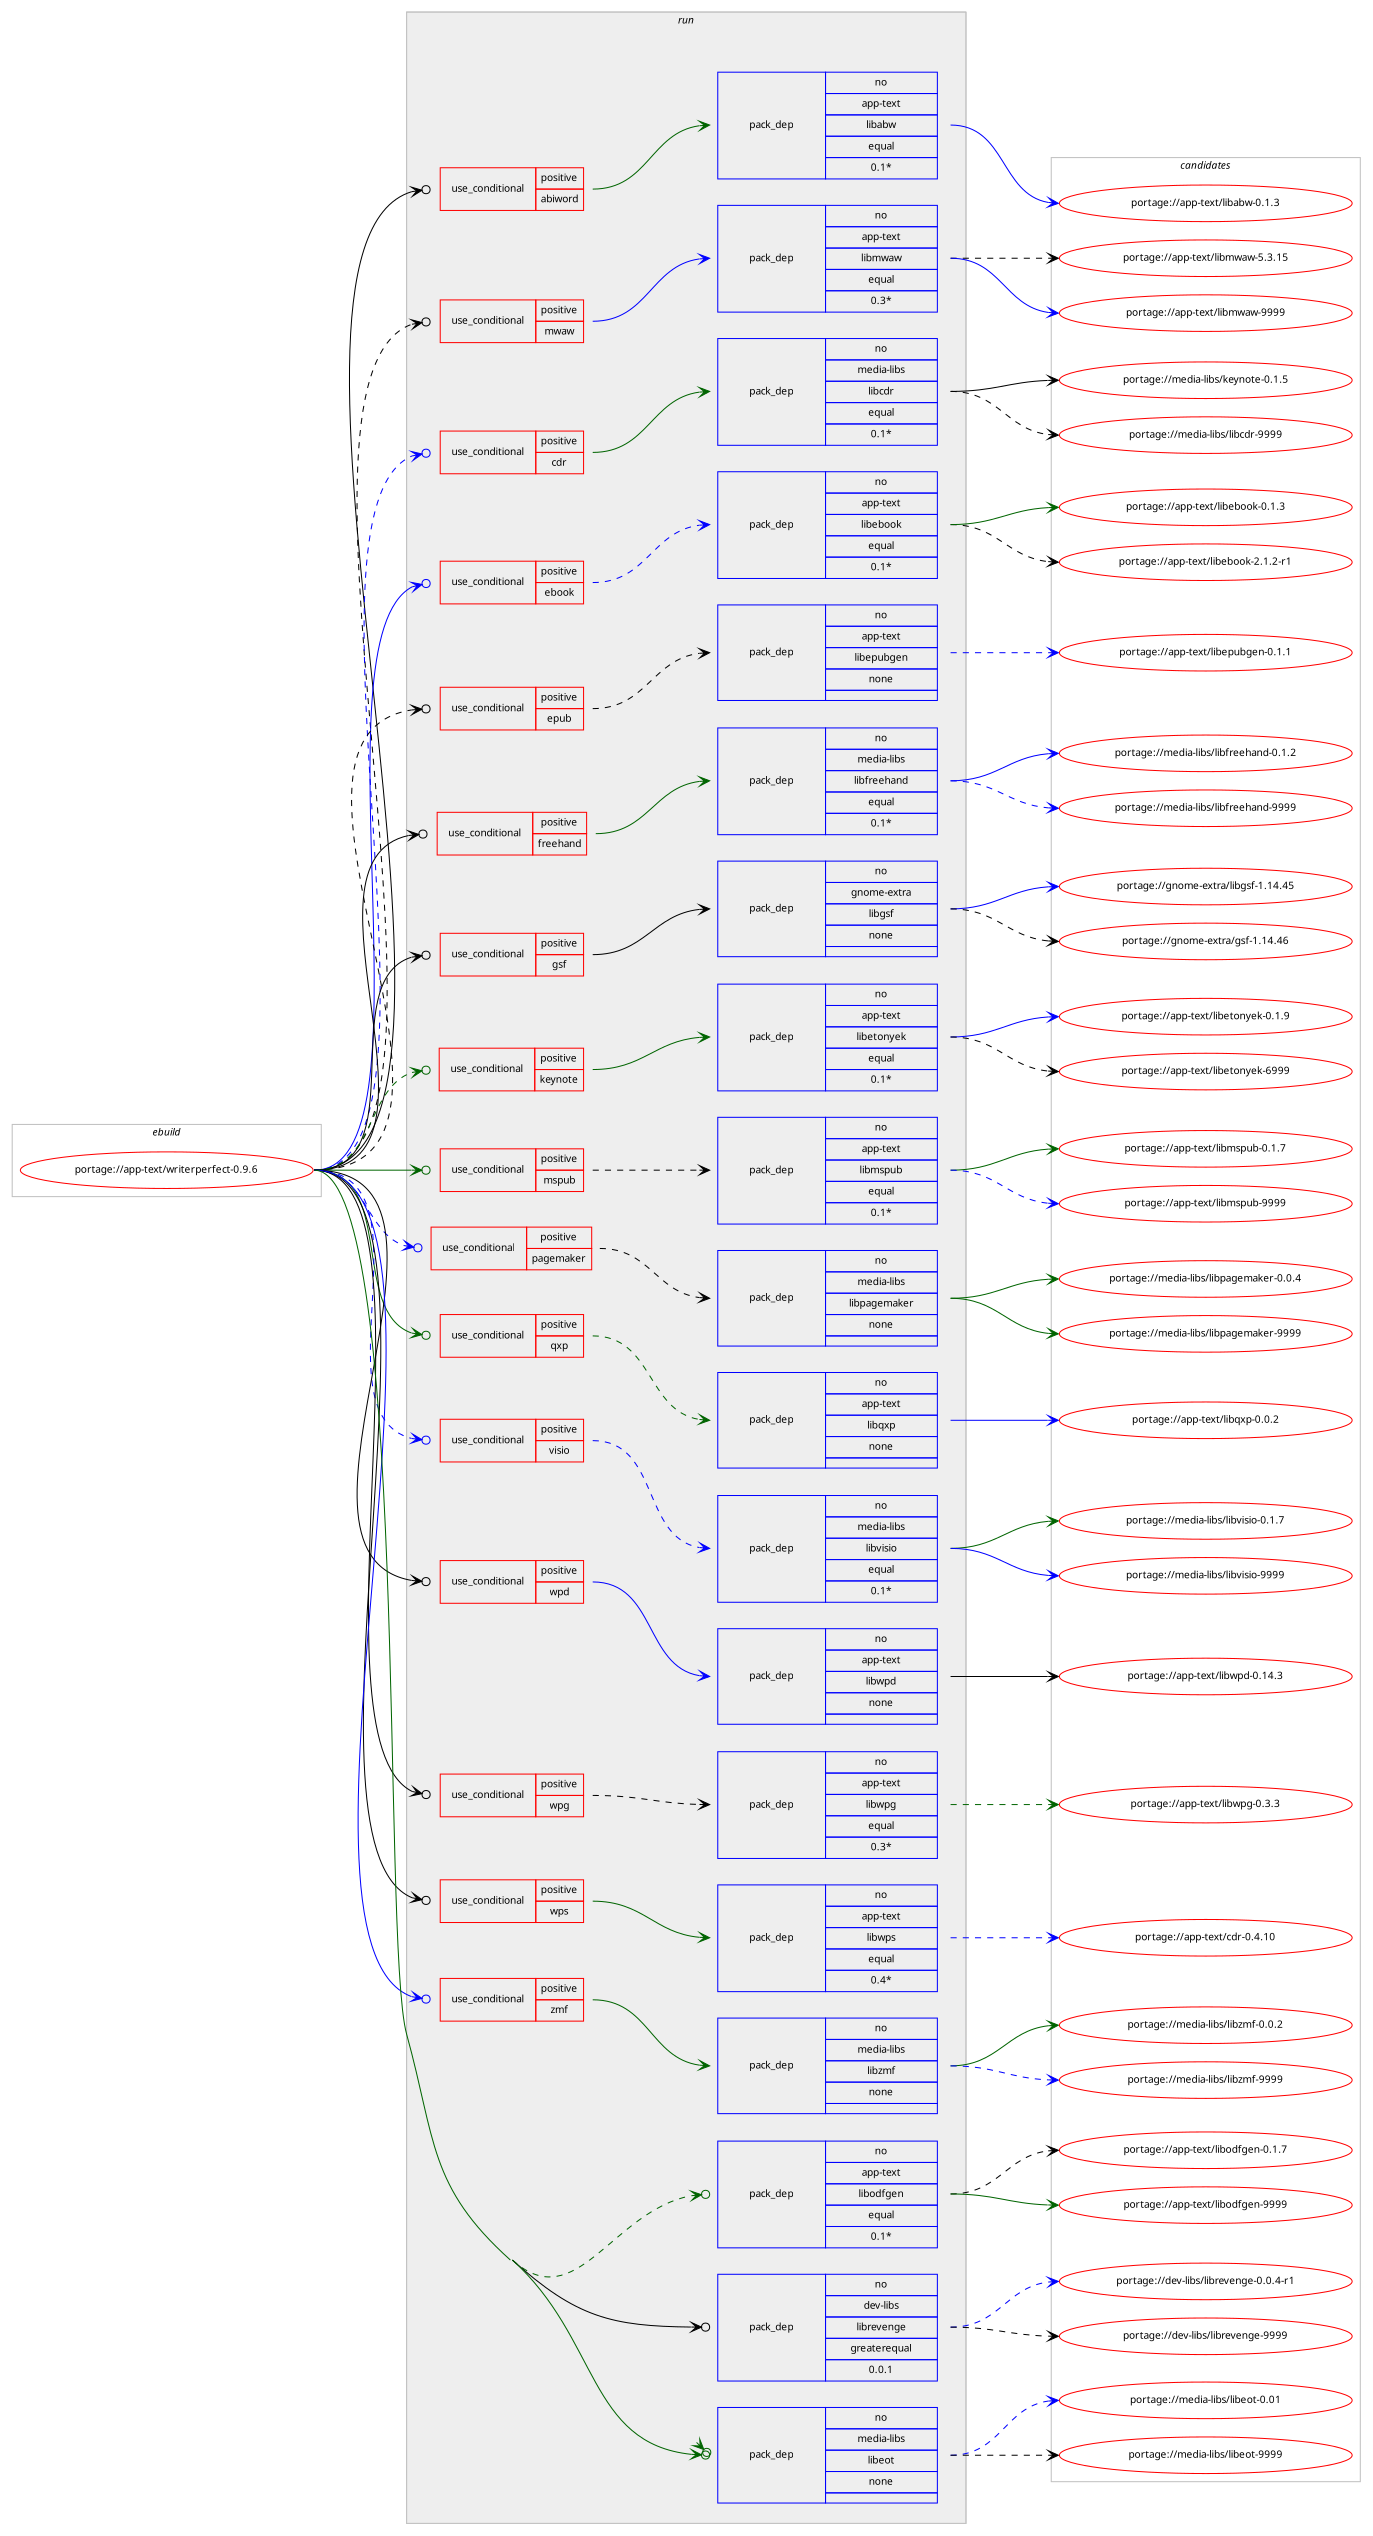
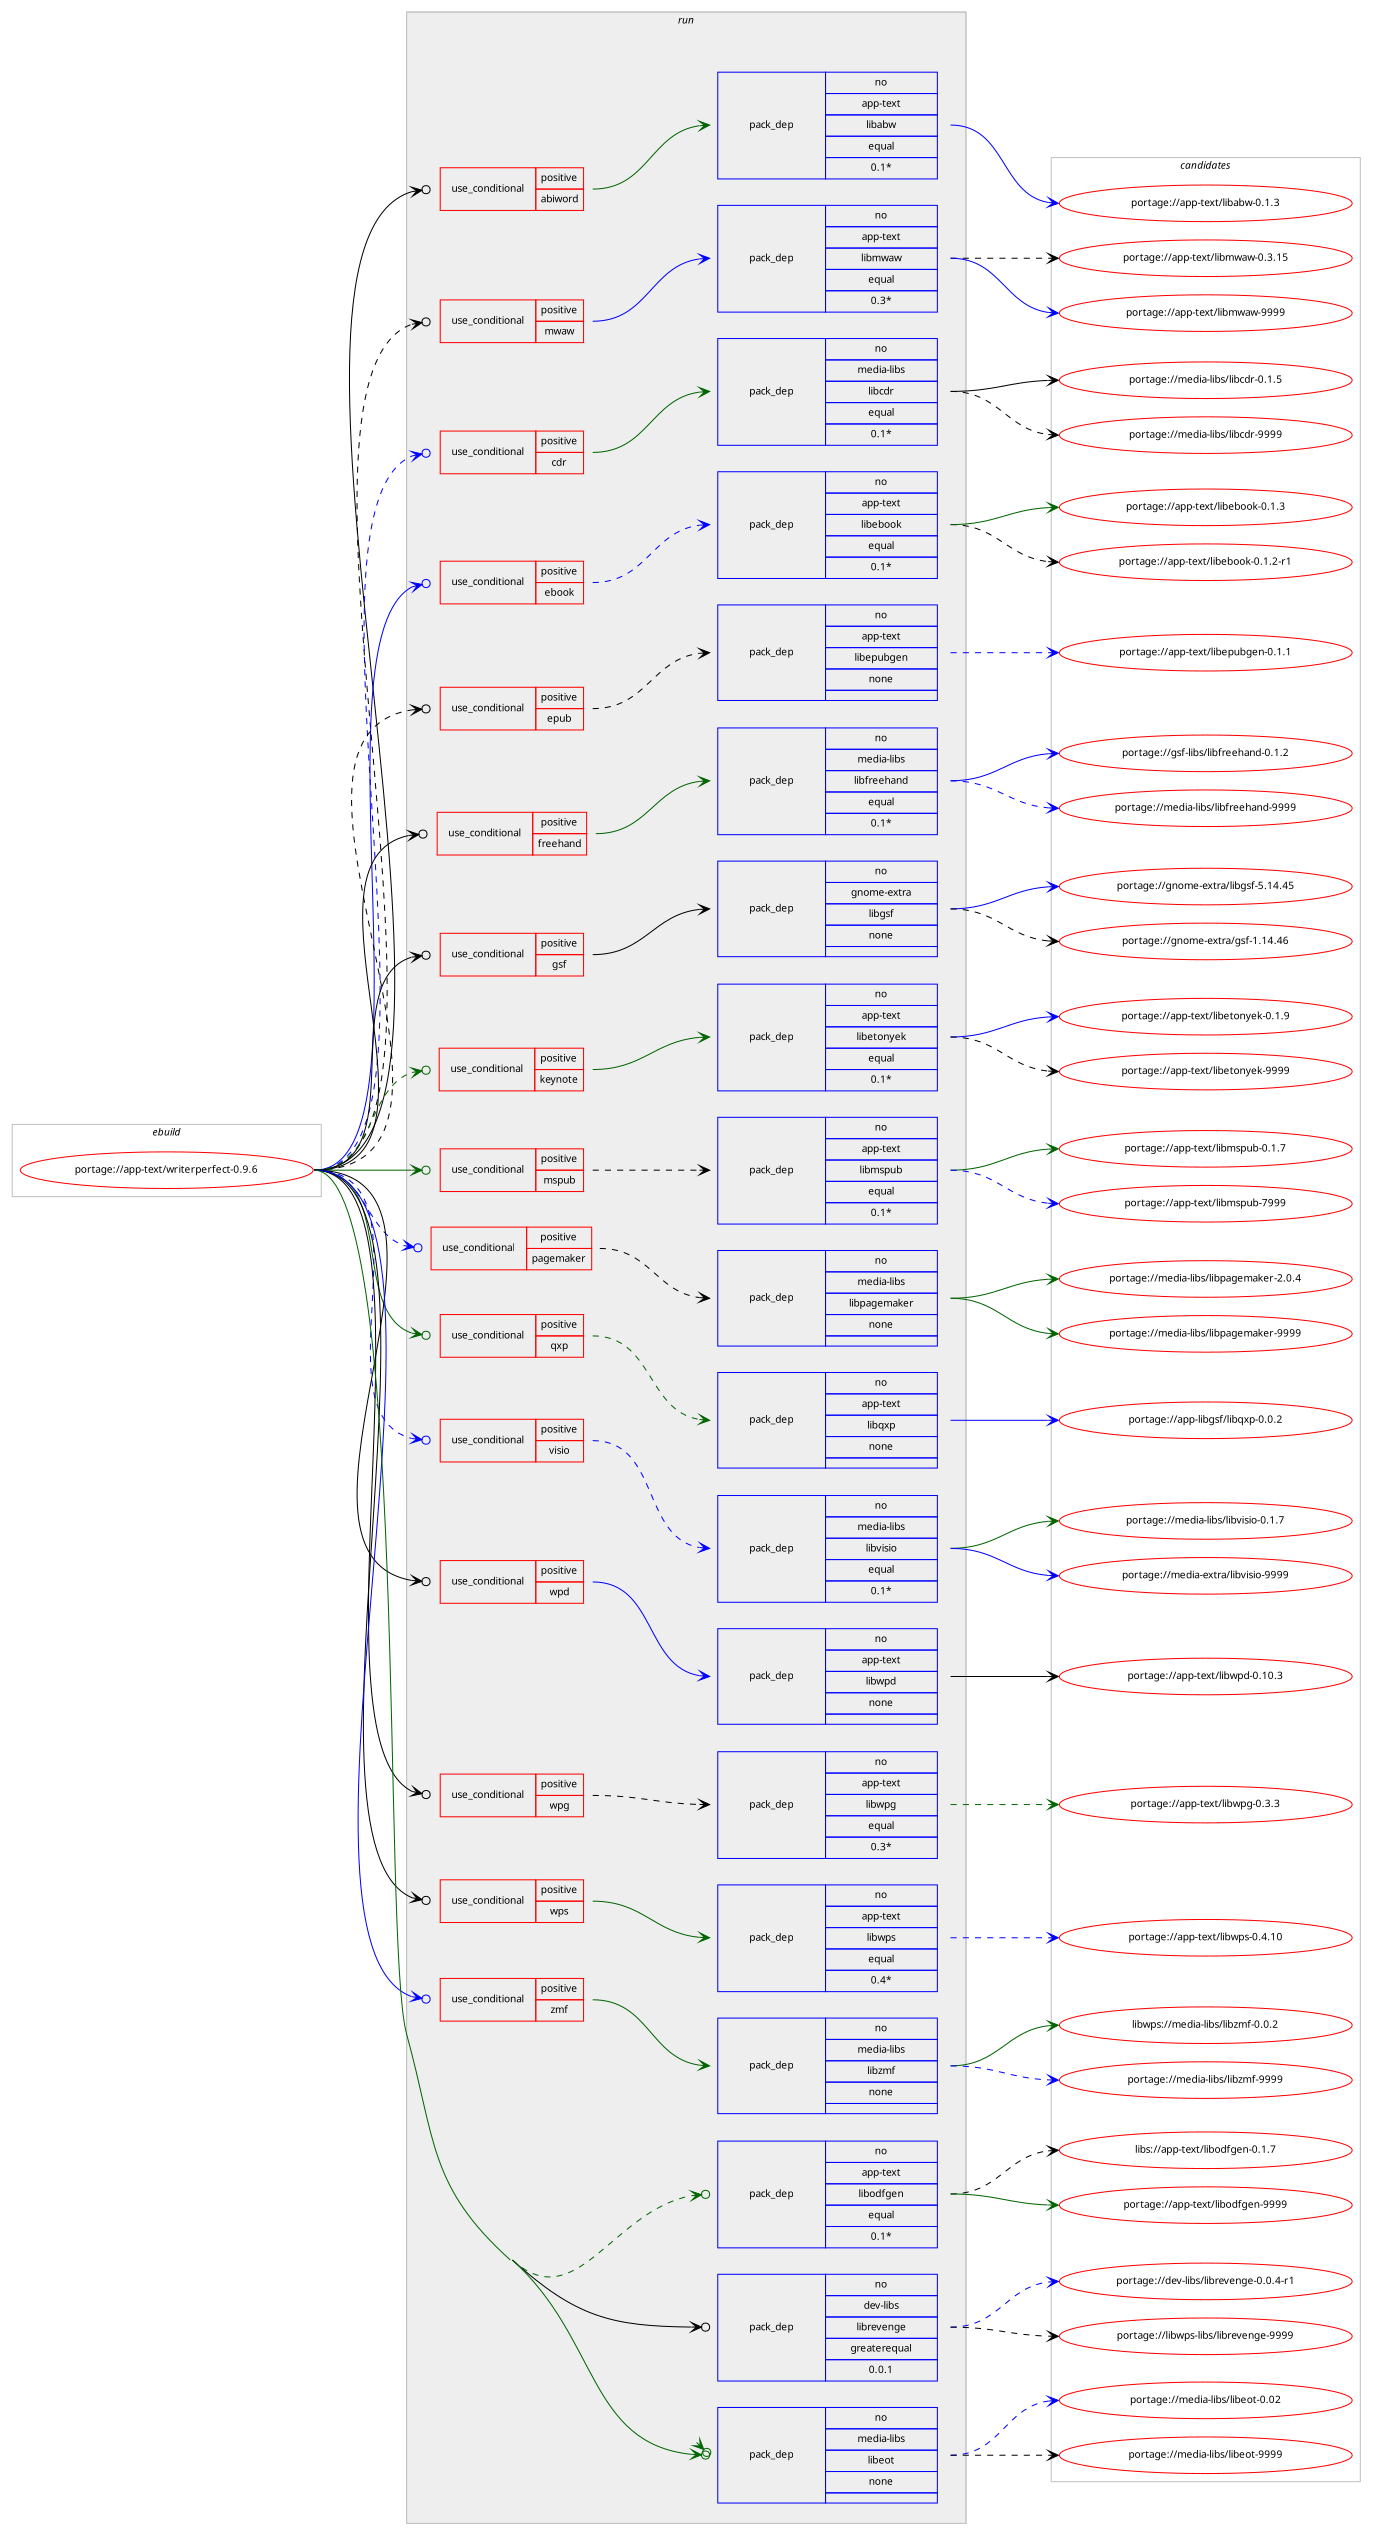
node "portage://app-text/libmwaw-5.3.15": label "portage://app-text/libmwaw-5.3.15" -> "portage://app-text/libmwaw-0.3.15"
node "portage://media-libs/keynote-0.1.5": label "portage://media-libs/keynote-0.1.5" -> "portage://media-libs/libcdr-0.1.5"
node "portage://app-text/libebook-2.1.2-r1": label "portage://app-text/libebook-2.1.2-r1" -> "portage://app-text/libebook-0.1.2-r1"
node "portage://media-libs/libfreehand-0.1.2": label "portage://media-libs/libfreehand-0.1.2" -> "portage://gsf-libs/libfreehand-0.1.2"
node "portage://gnome-extra/libgsf-1.14.45": label "portage://gnome-extra/libgsf-1.14.45" -> "portage://gnome-extra/libgsf-5.14.45"
node "portage://app-text/libetonyek-6999": label "portage://app-text/libetonyek-6999" -> "portage://app-text/libetonyek-9999"
node "portage://app-text/libmspub-9999": label "portage://app-text/libmspub-9999" -> "portage://app-text/libmspub-7999"
node "portage://media-libs/libpagemaker-0.0.4": label "portage://media-libs/libpagemaker-0.0.4" -> "portage://media-libs/libpagemaker-2.0.4"
node "portage://app-text/libqxp-0.0.2": label "portage://app-text/libqxp-0.0.2" -> "portage://app-libgsf/libqxp-0.0.2"
node "portage://media-libs/libvisio-9999": label "portage://media-libs/libvisio-9999" -> "portage://media-extra/libvisio-9999"
node "portage://app-text/libwpd-0.14.3": label "portage://app-text/libwpd-0.14.3" -> "portage://app-text/libwpd-0.10.3"
node "portage://app-text/cdr-0.4.10": label "portage://app-text/cdr-0.4.10" -> "portage://app-text/libwps-0.4.10"
node "portage://media-libs/libzmf-0.0.2": label "portage://media-libs/libzmf-0.0.2" -> "libwps://media-libs/libzmf-0.0.2"
node "portage://app-text/libodfgen-0.1.7": label "portage://app-text/libodfgen-0.1.7" -> "libs://app-text/libodfgen-0.1.7"
node "portage://dev-libs/librevenge-9999": label "portage://dev-libs/librevenge-9999" -> "portage://libwps-libs/librevenge-9999"
node "portage://media-libs/libeot-0.01": label "portage://media-libs/libeot-0.01" -> "portage://media-libs/libeot-0.02"
